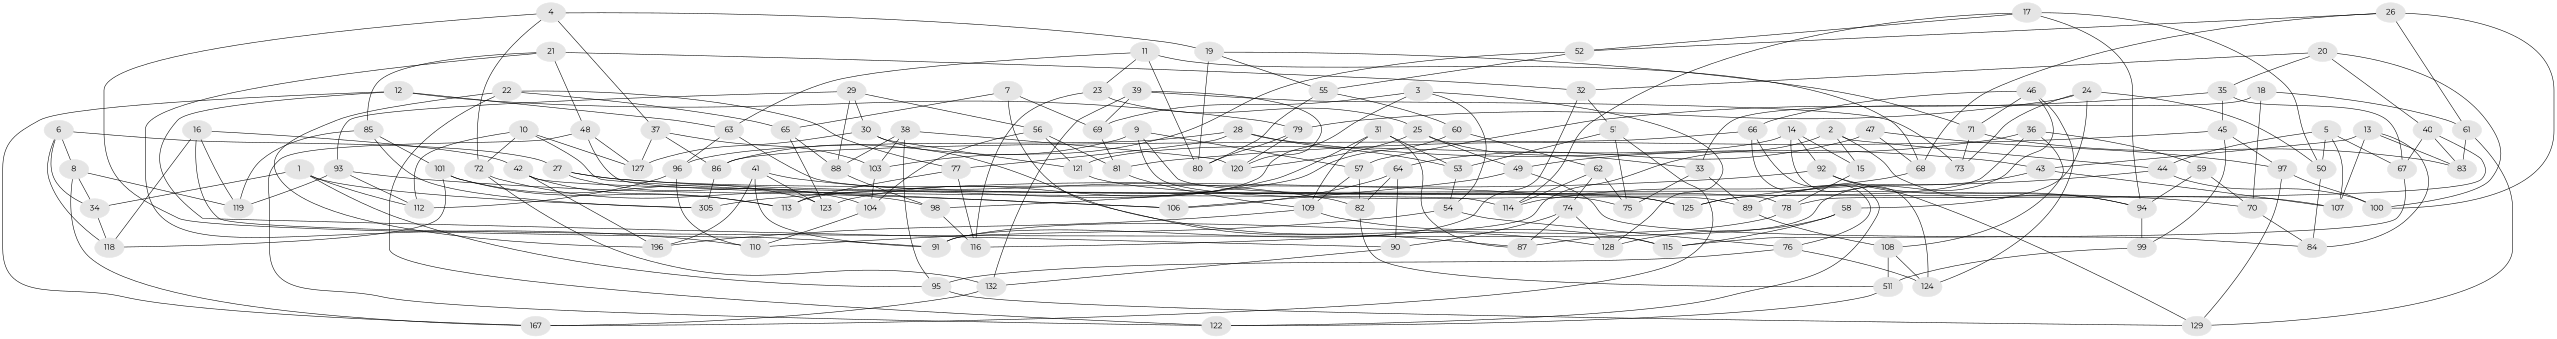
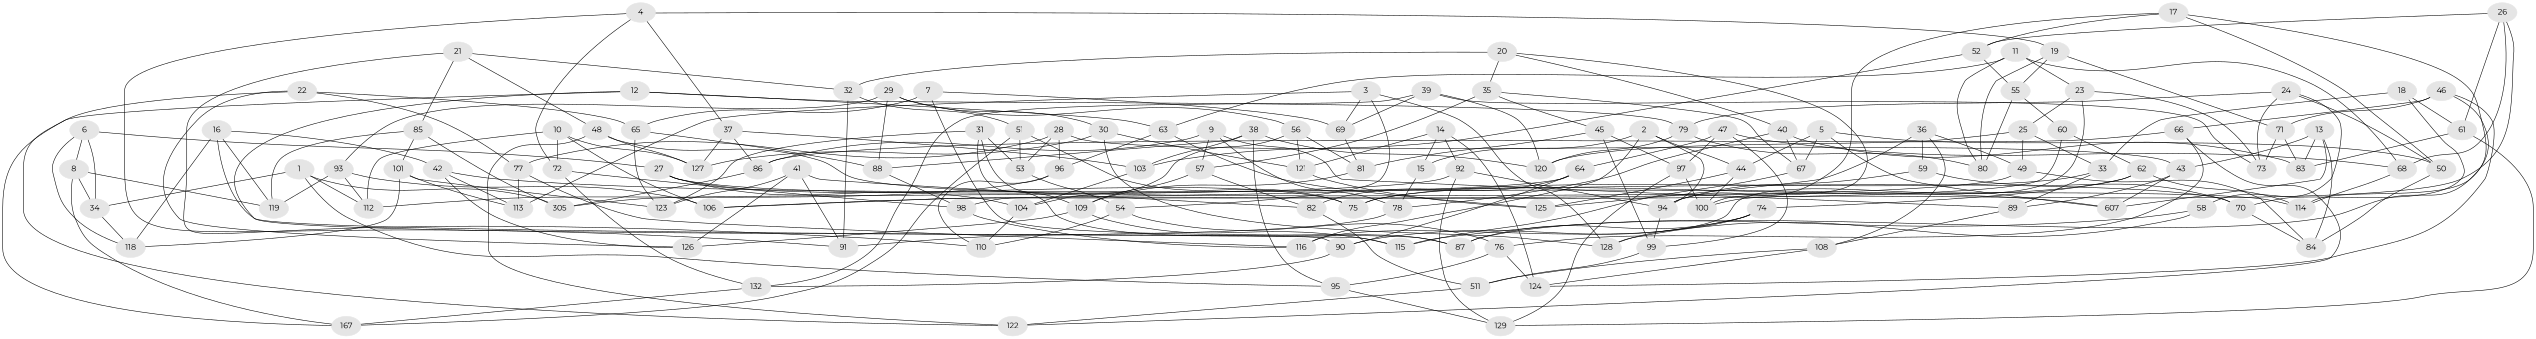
edge "23" -- "73": added
node "107": label "107" -> "607"
edge "47" -- "99": added
node "196": label "196" -> "126"
